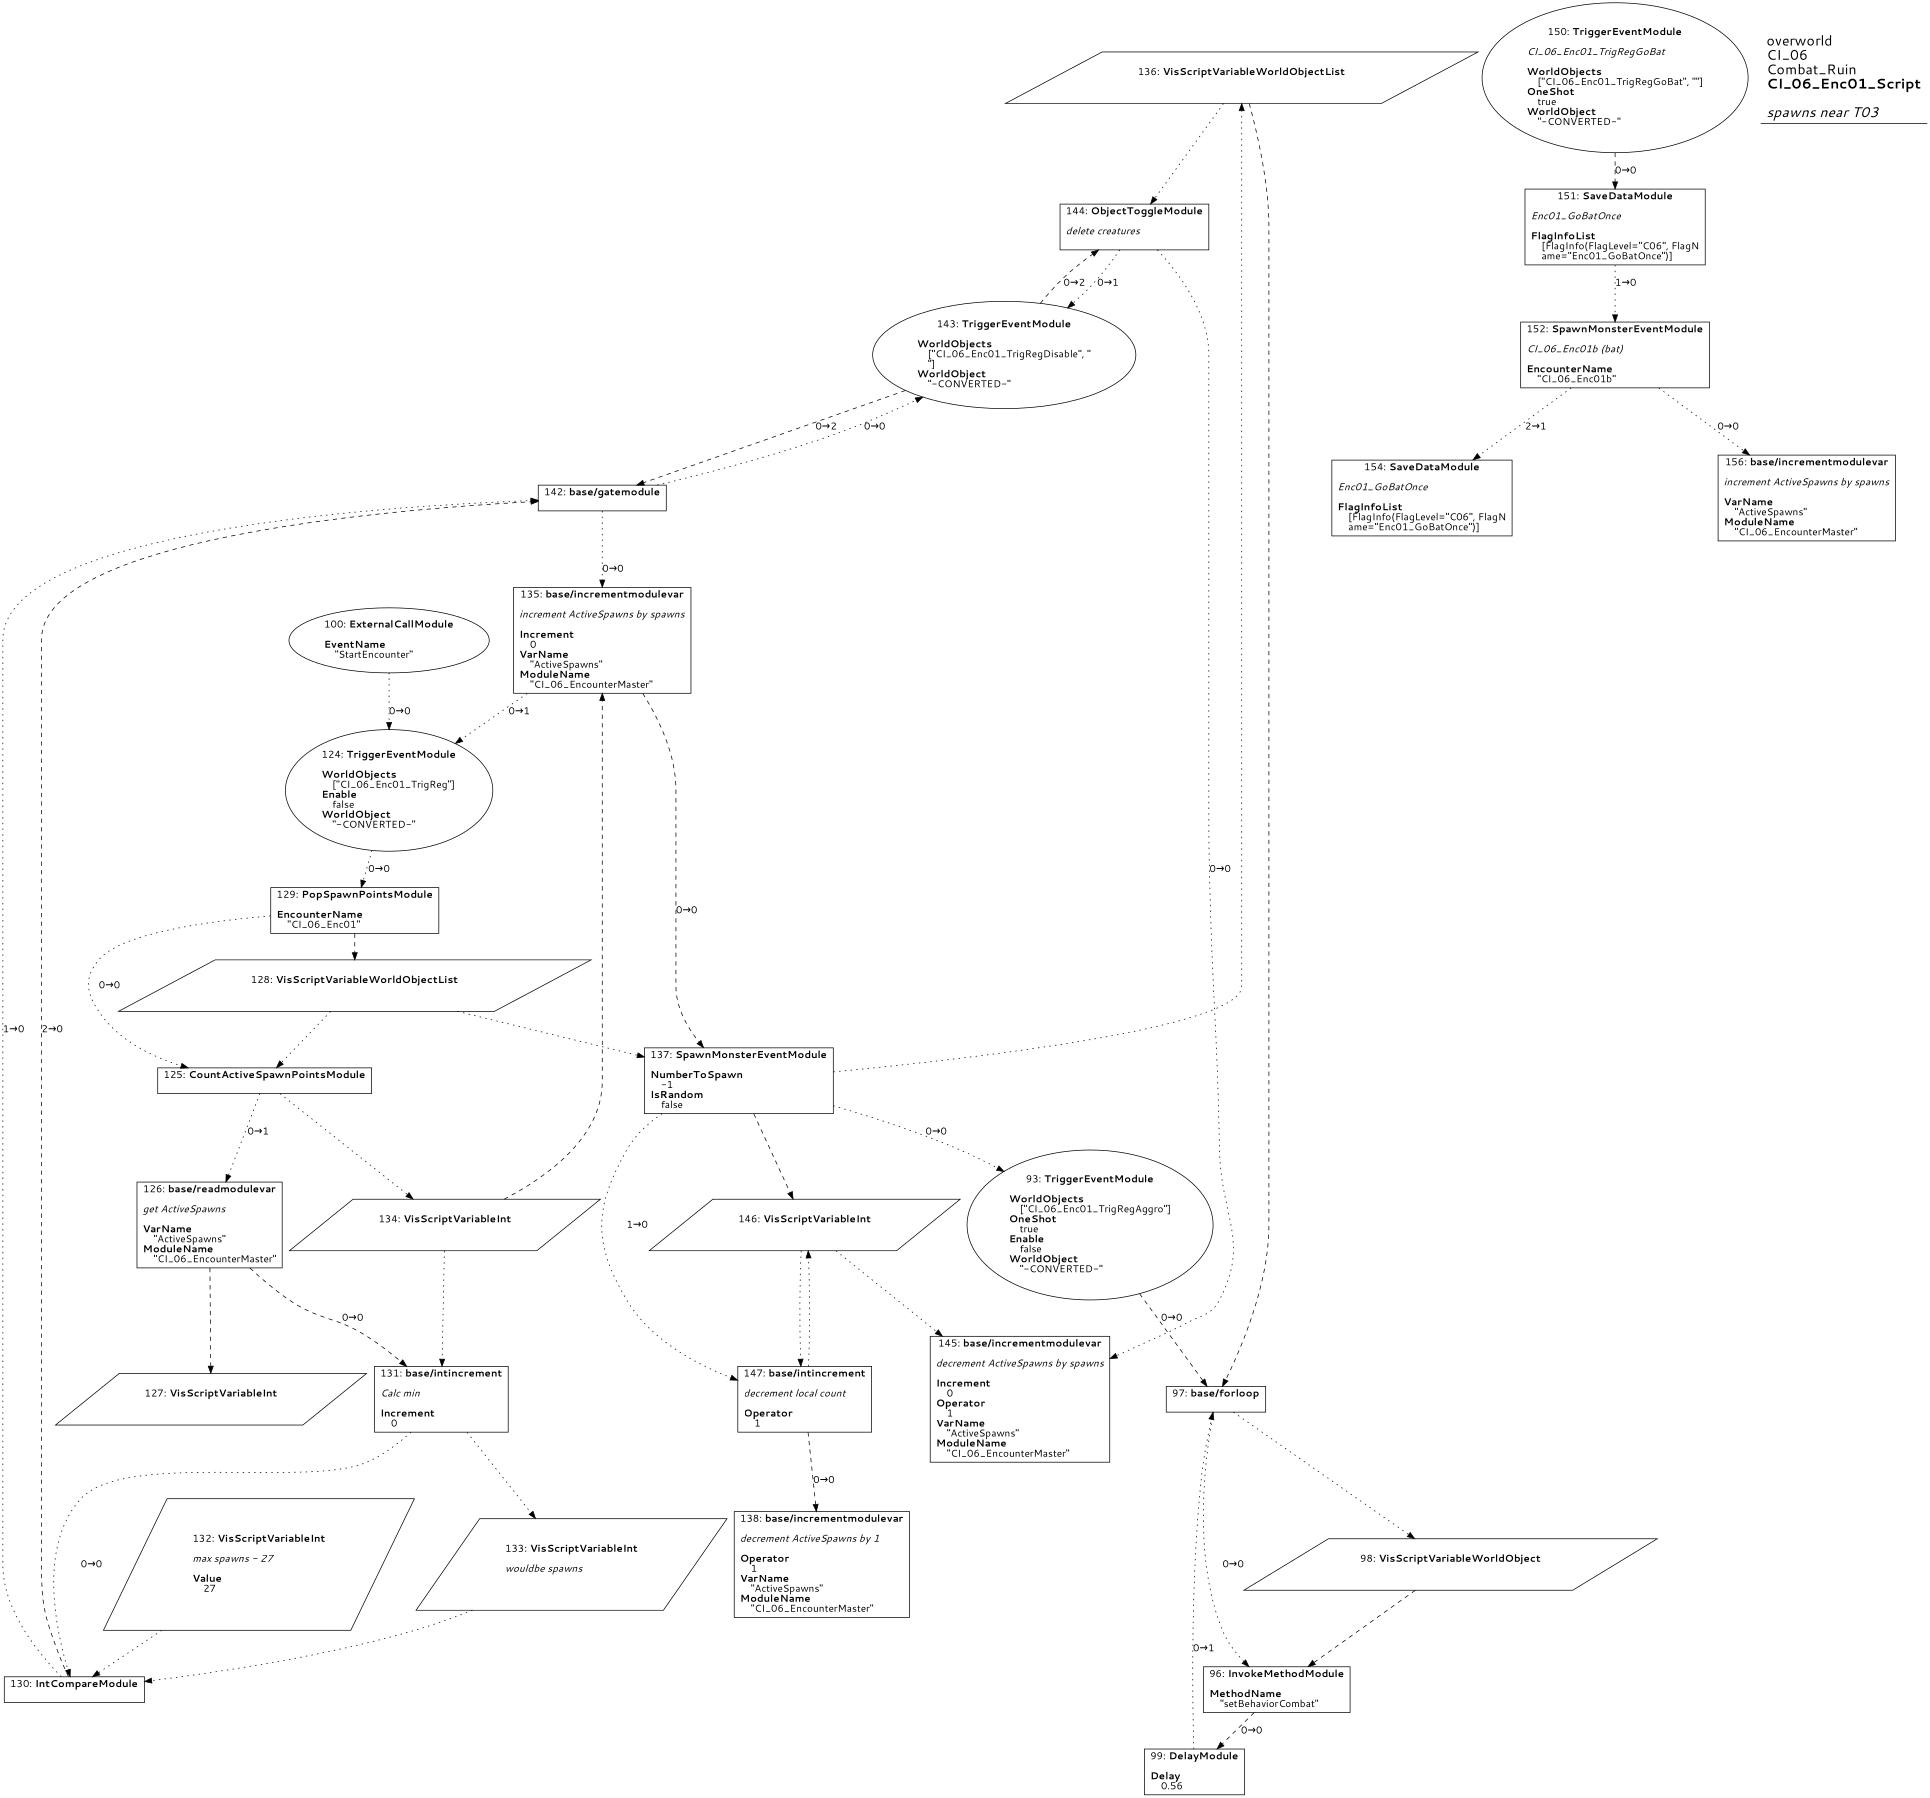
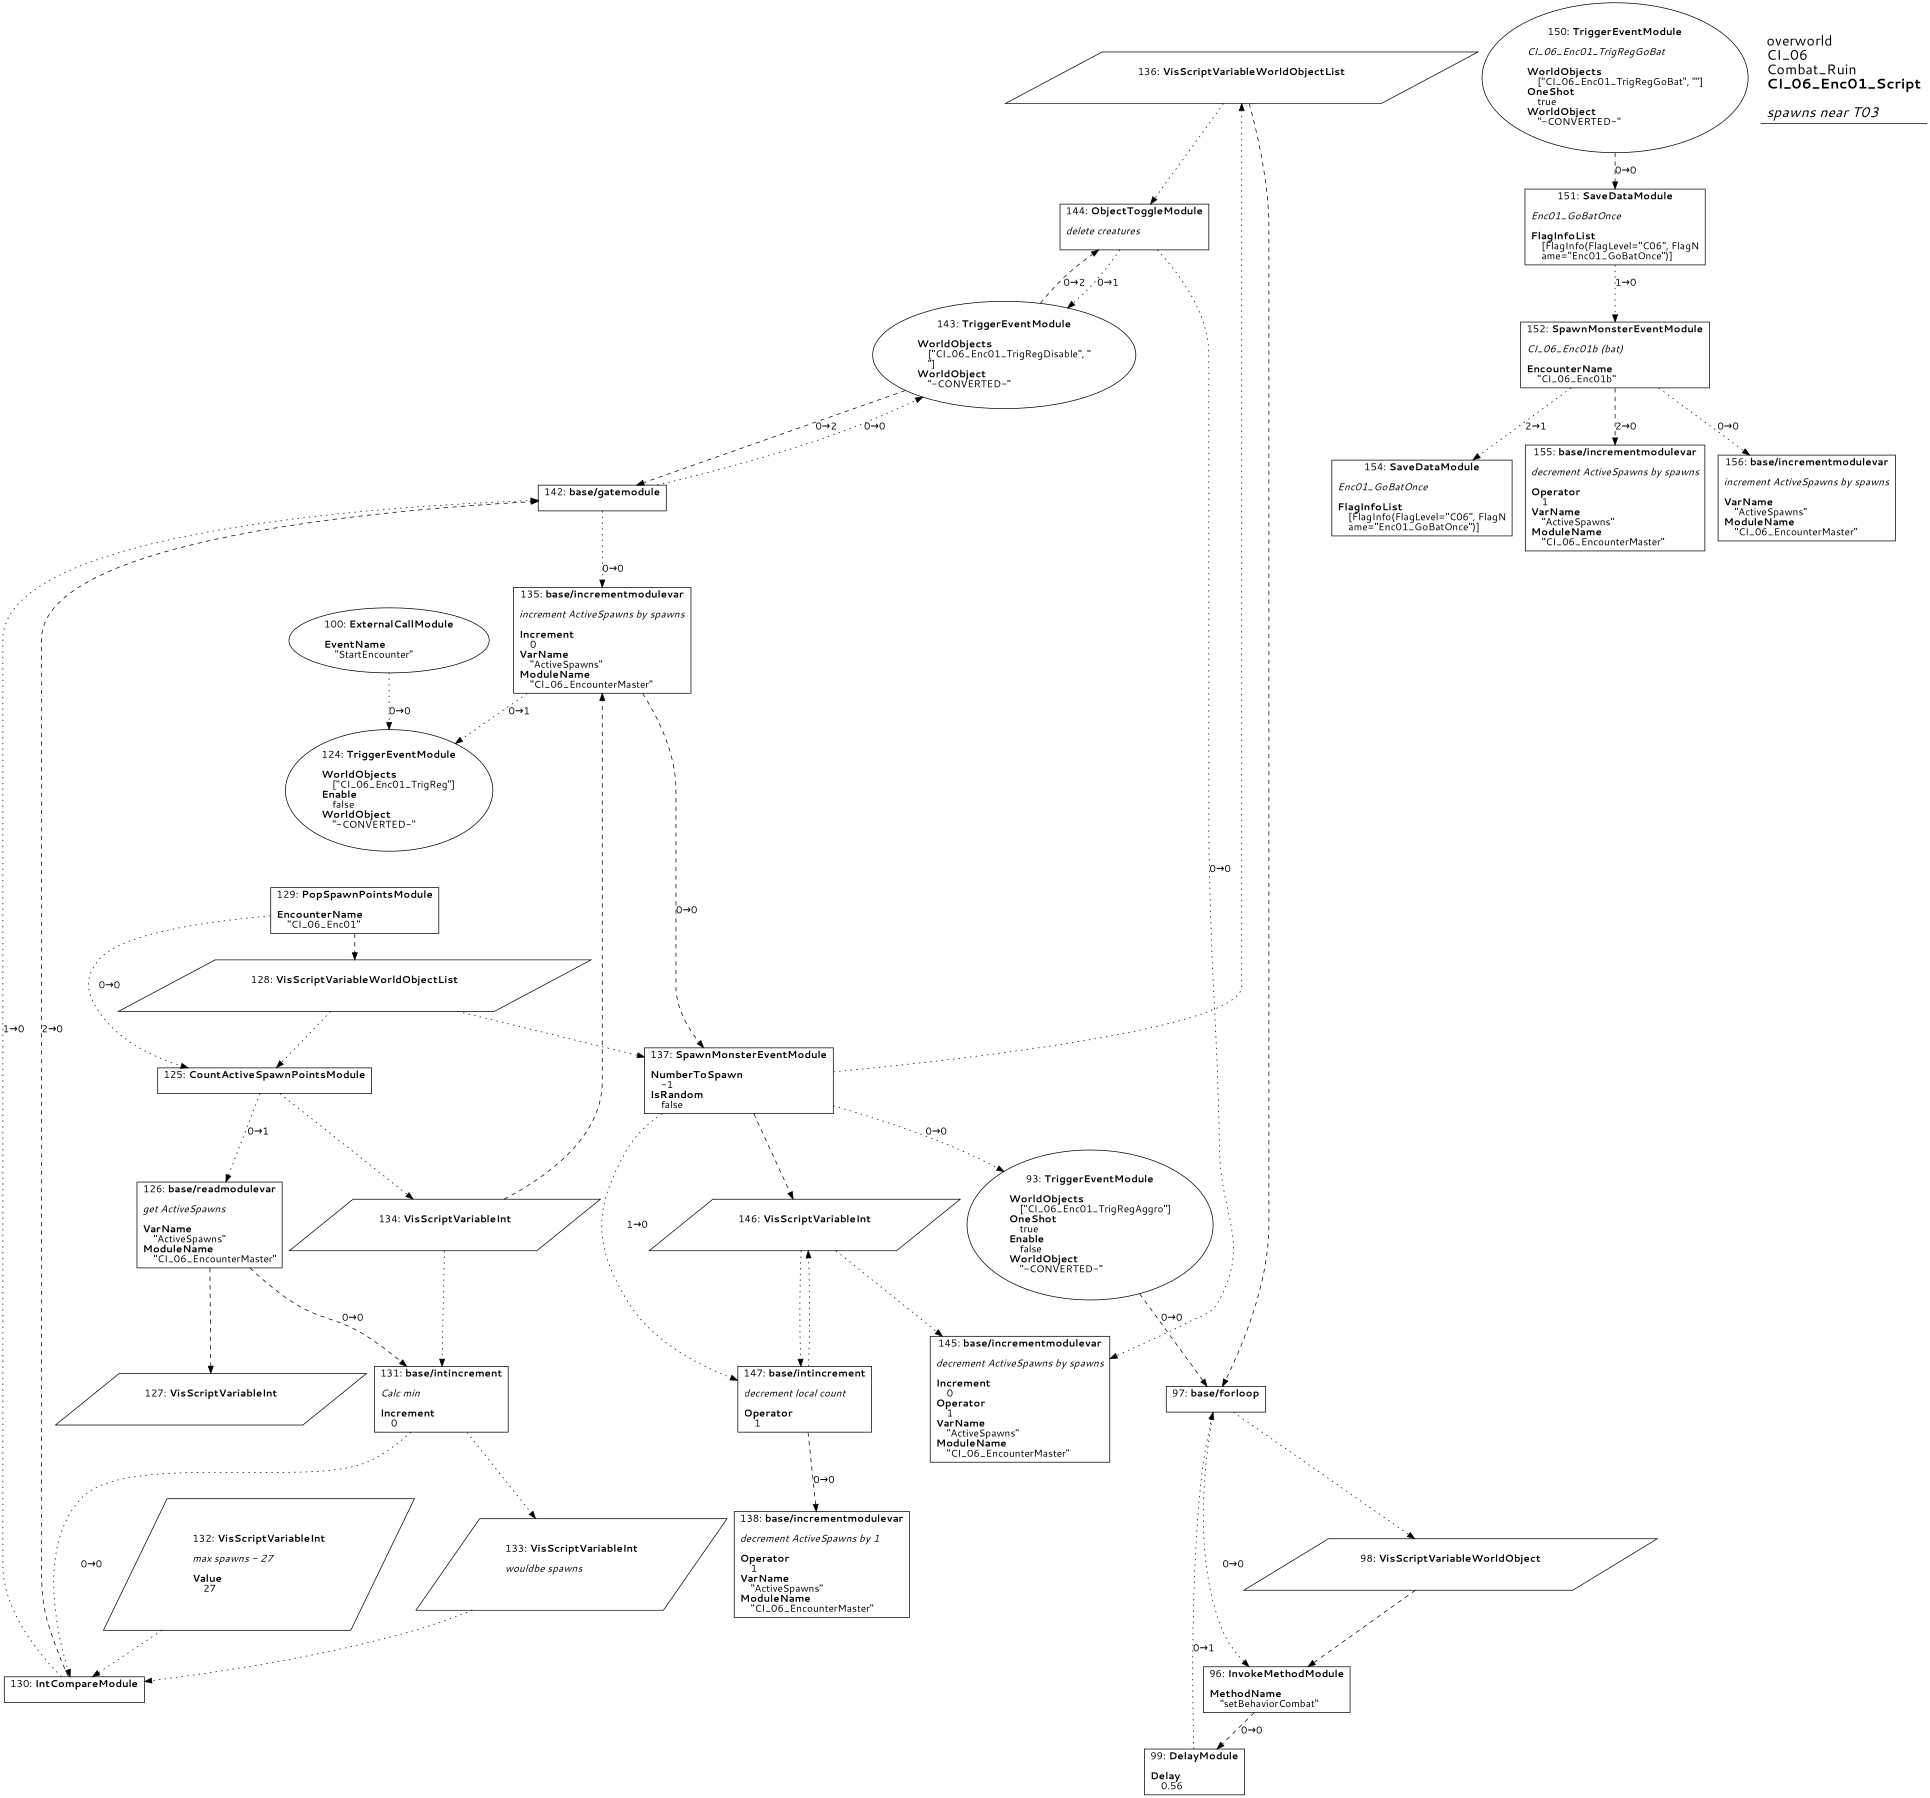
node "155:": added
edge "124:" -> "129:": removed, label "0→0"
